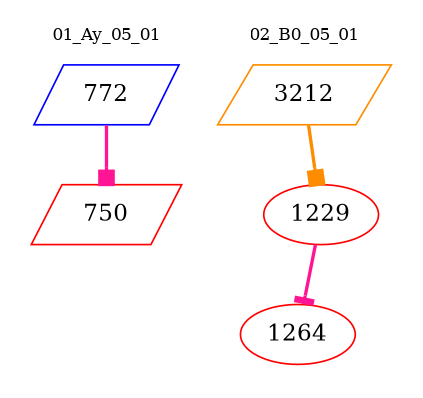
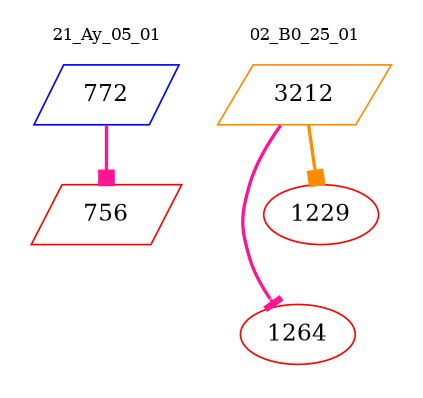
cluster "01_Ay_05_01": label "01_Ay_05_01" -> "21_Ay_05_01"
cluster "02_B0_05_01": label "02_B0_05_01" -> "02_B0_25_01"
node "750": label "750" -> "756"
edge "1229" -> "1264": now "3212" -> "1264"
